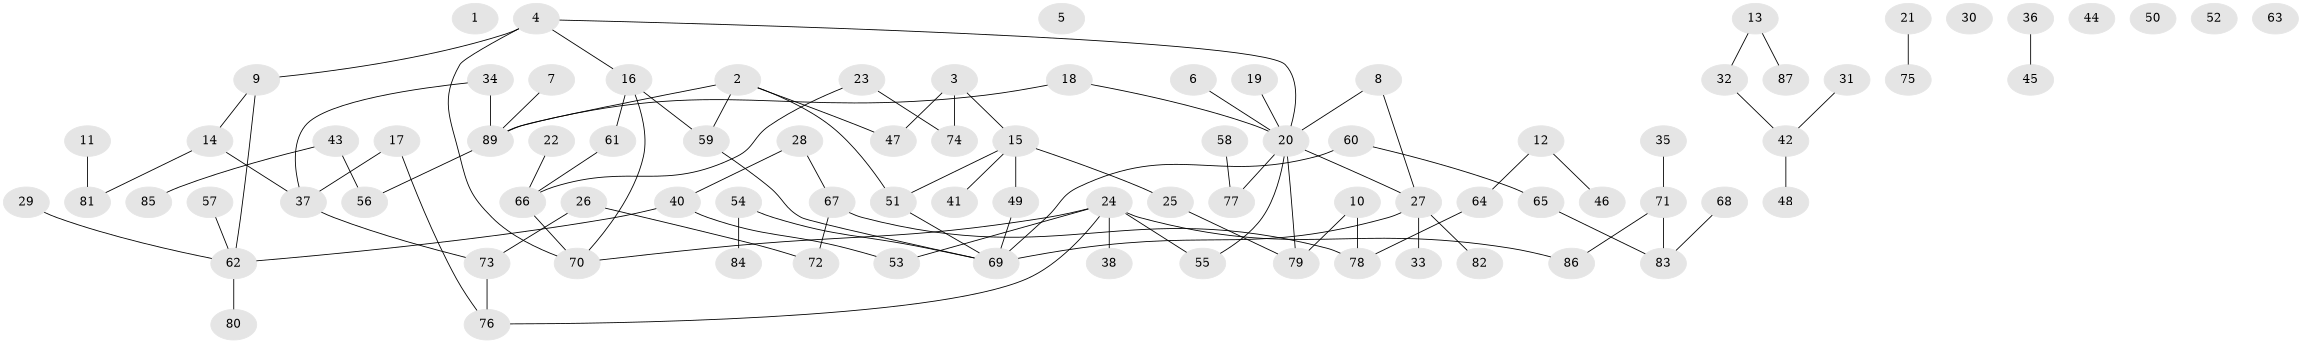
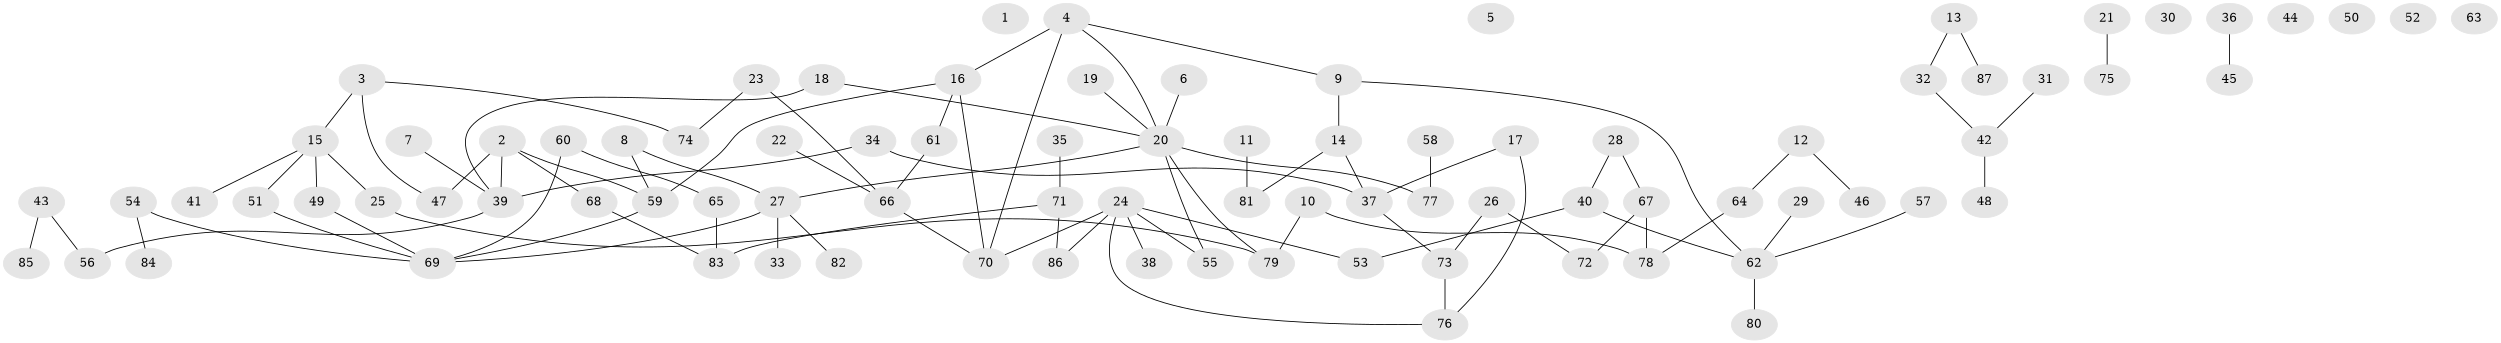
edge "8" -- "20": now "8" -- "59"
edge "2" -- "51": now "2" -- "68"
node "89": label "89" -> "39"
